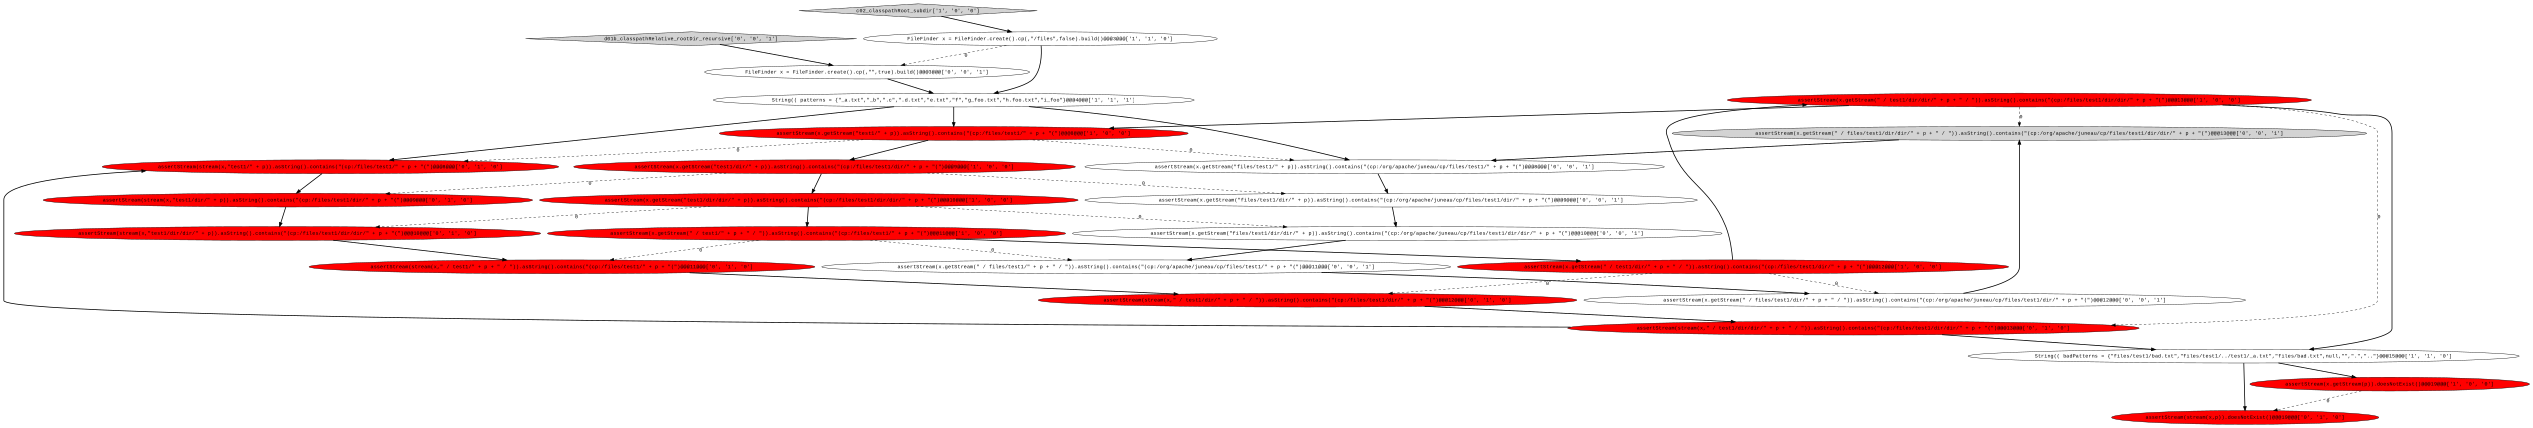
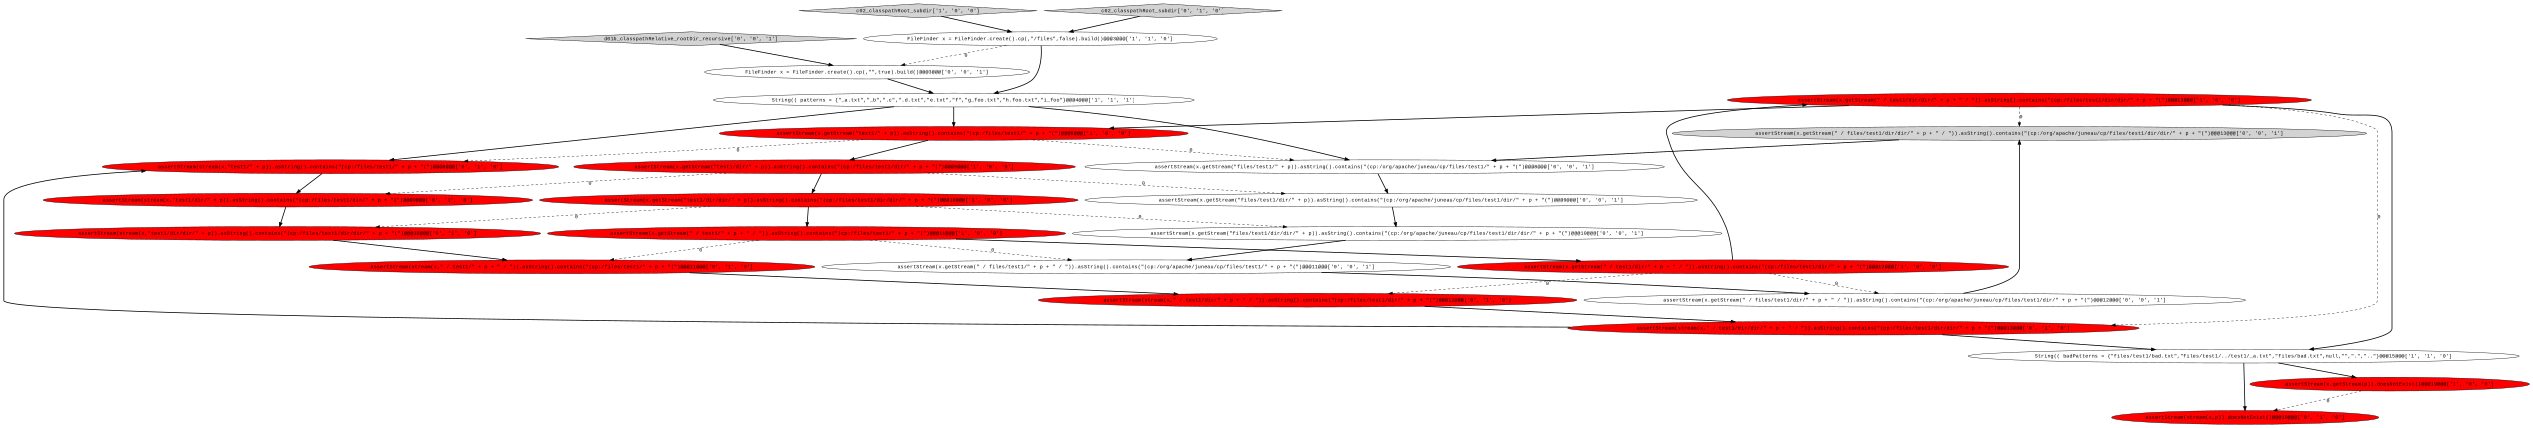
node "c02_classpathRoot_subdir['0', '1', '0']": added
